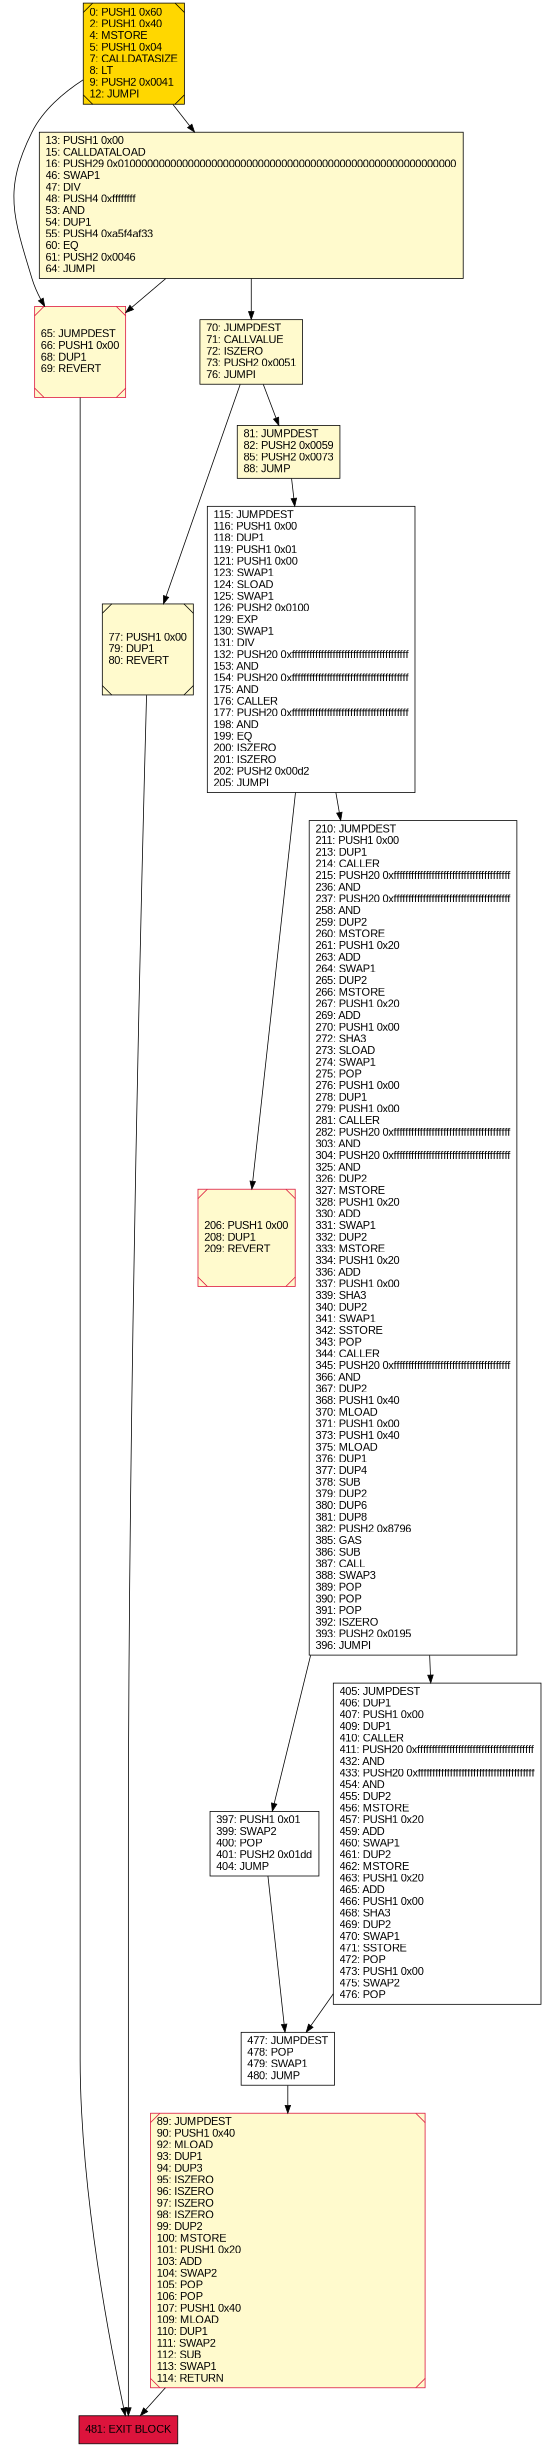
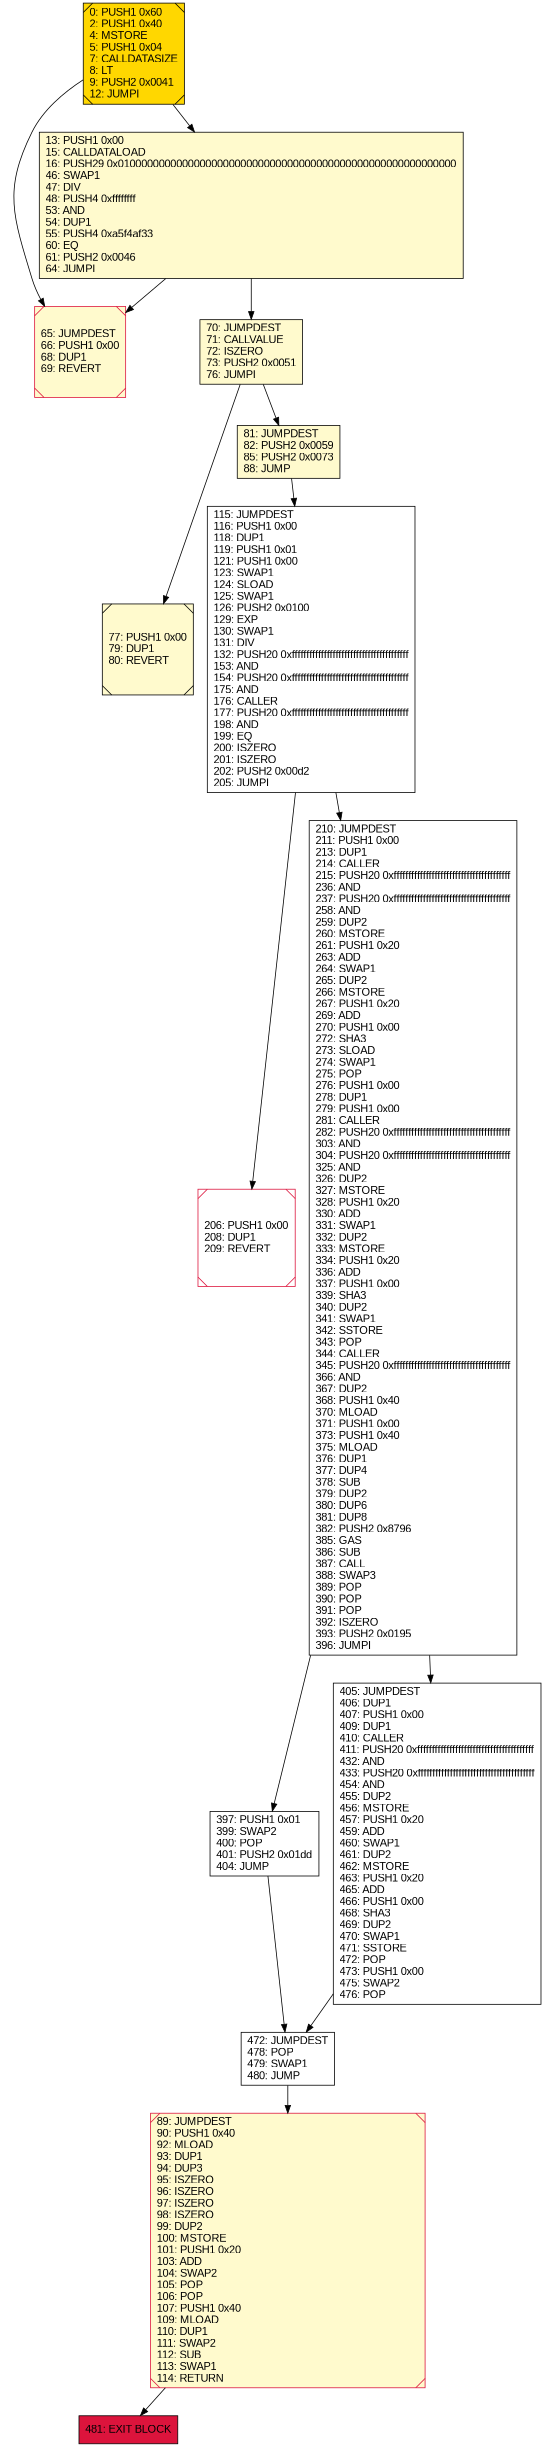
node "206: PUSH1 0x00 208: DUP1 209: REVERT": fillcolor lemonchiffon -> white
edge "65: JUMPDEST 66: PUSH1 0x00 68: DUP1 69: REVERT" -> "481: EXIT BLOCK": removed
edge "77: PUSH1 0x00 79: DUP1 80: REVERT" -> "481: EXIT BLOCK": removed
node "477: JUMPDEST 478: POP 479: SWAP1 480: JUMP": label "477: JUMPDEST 478: POP 479: SWAP1 480: JUMP" -> "472: JUMPDEST 478: POP 479: SWAP1 480: JUMP"
